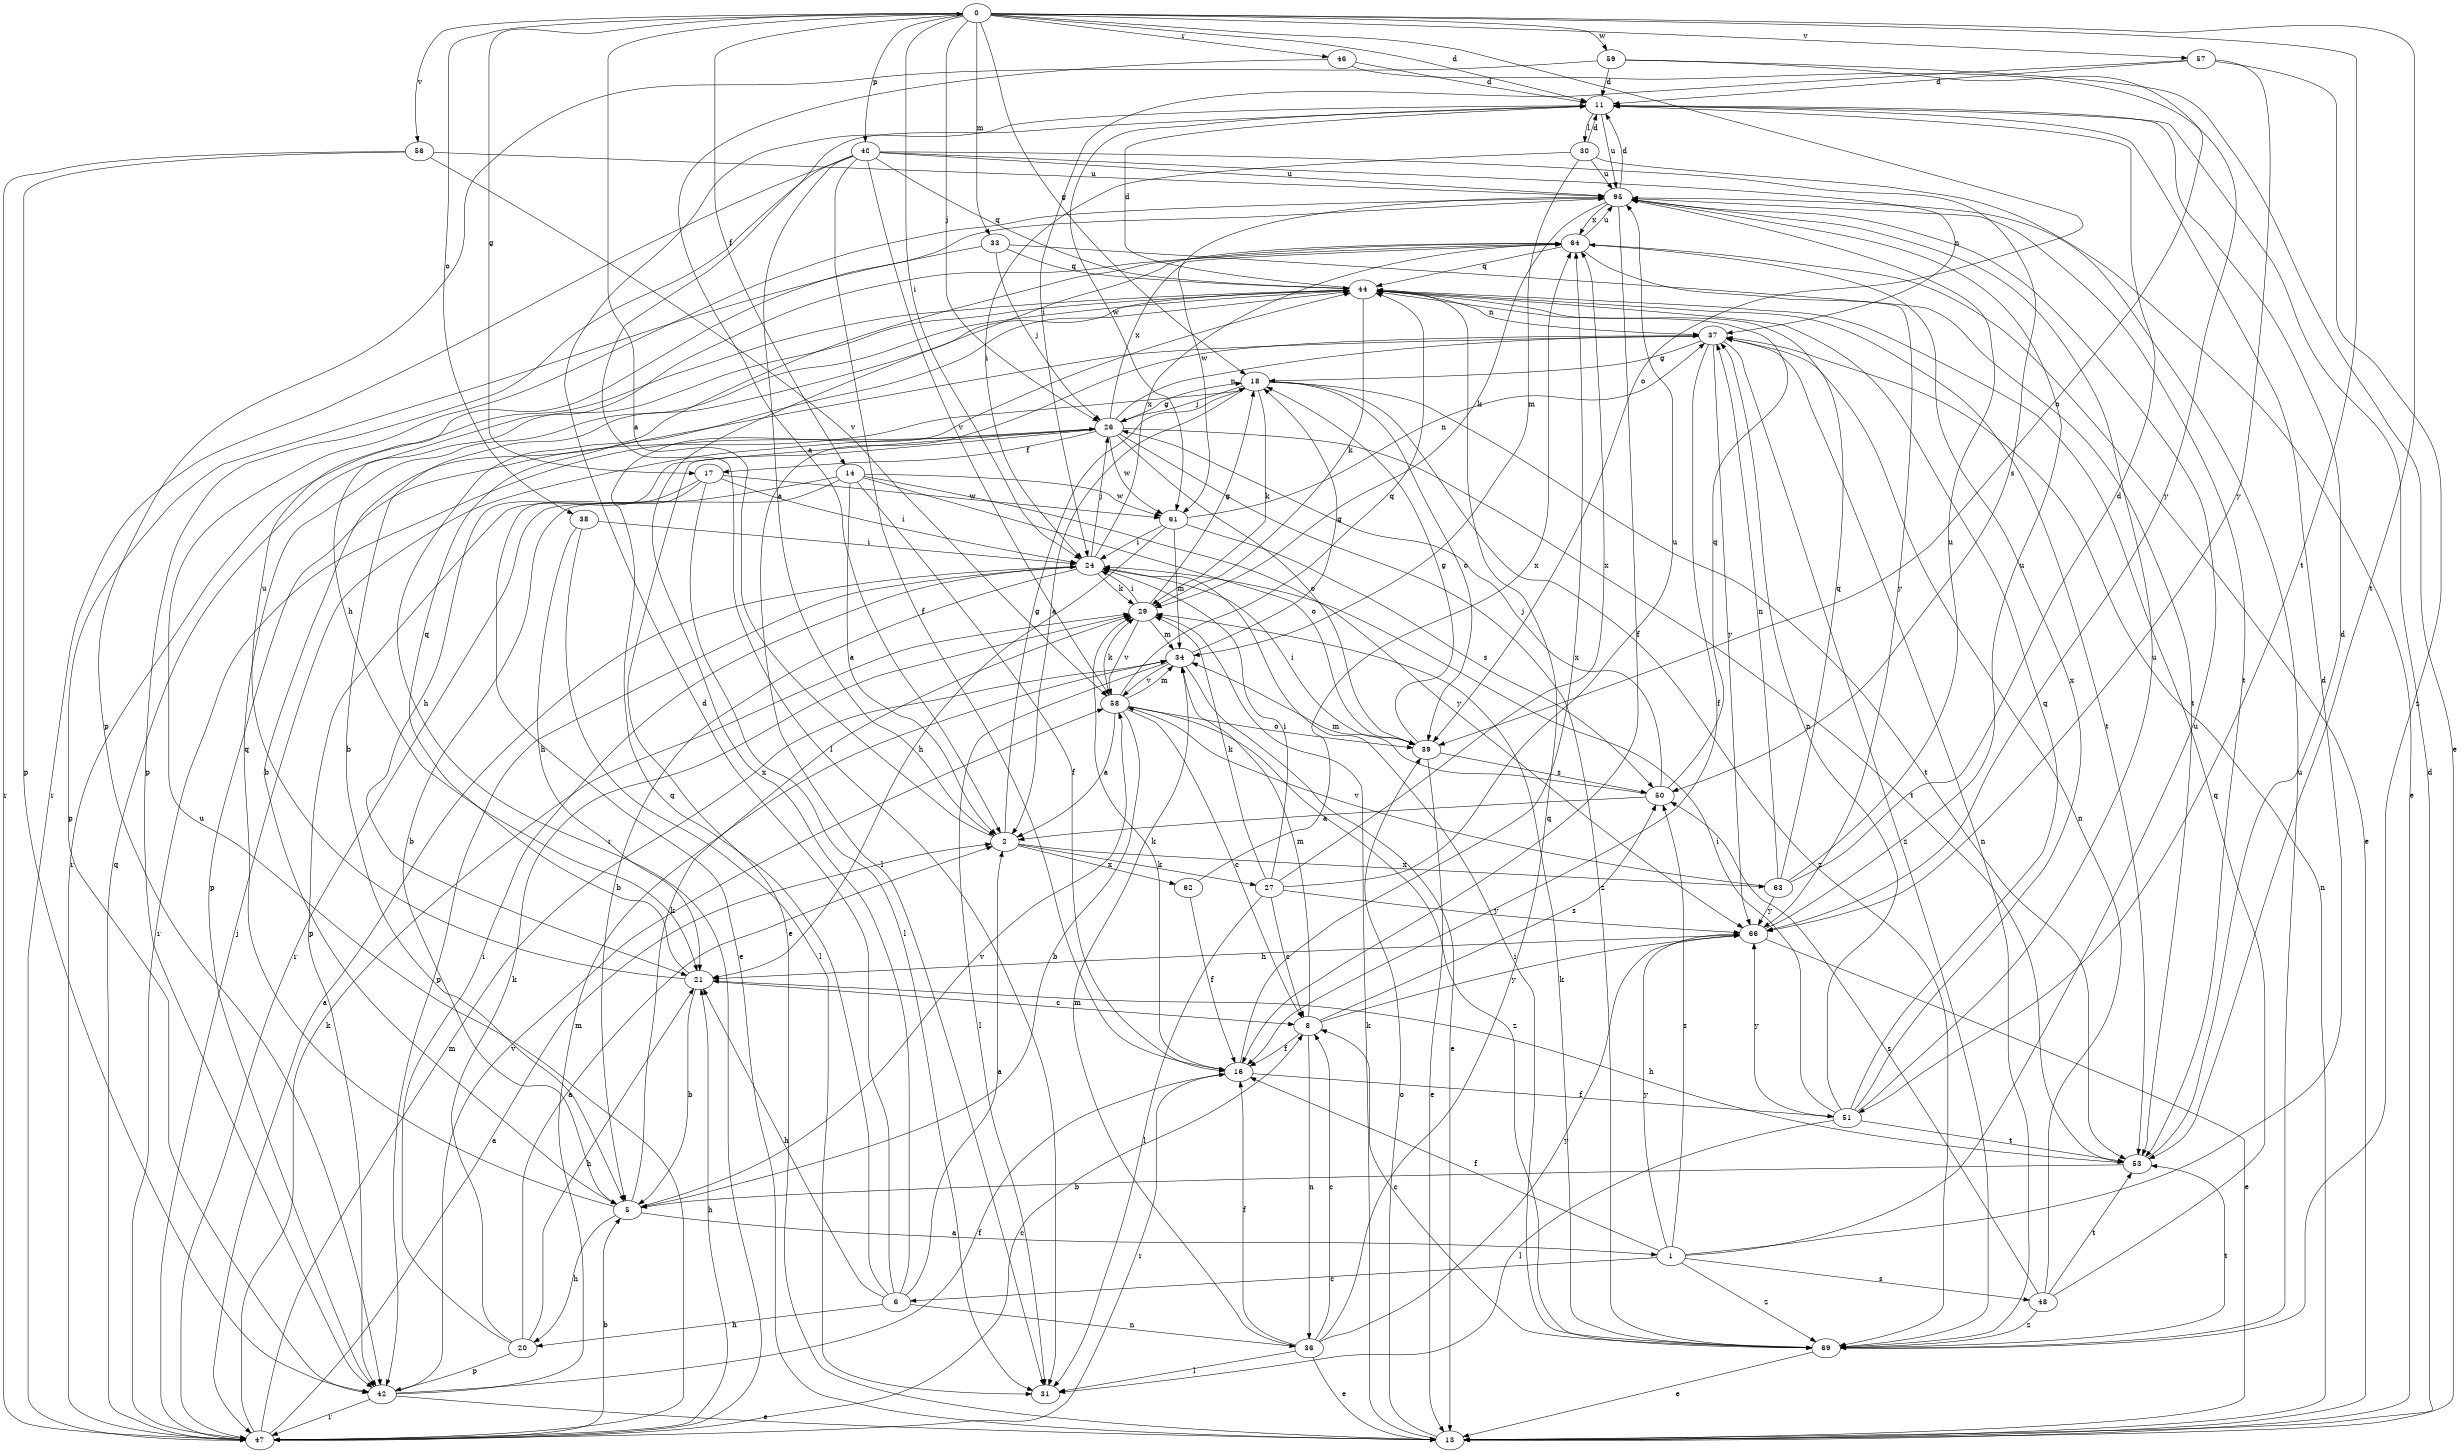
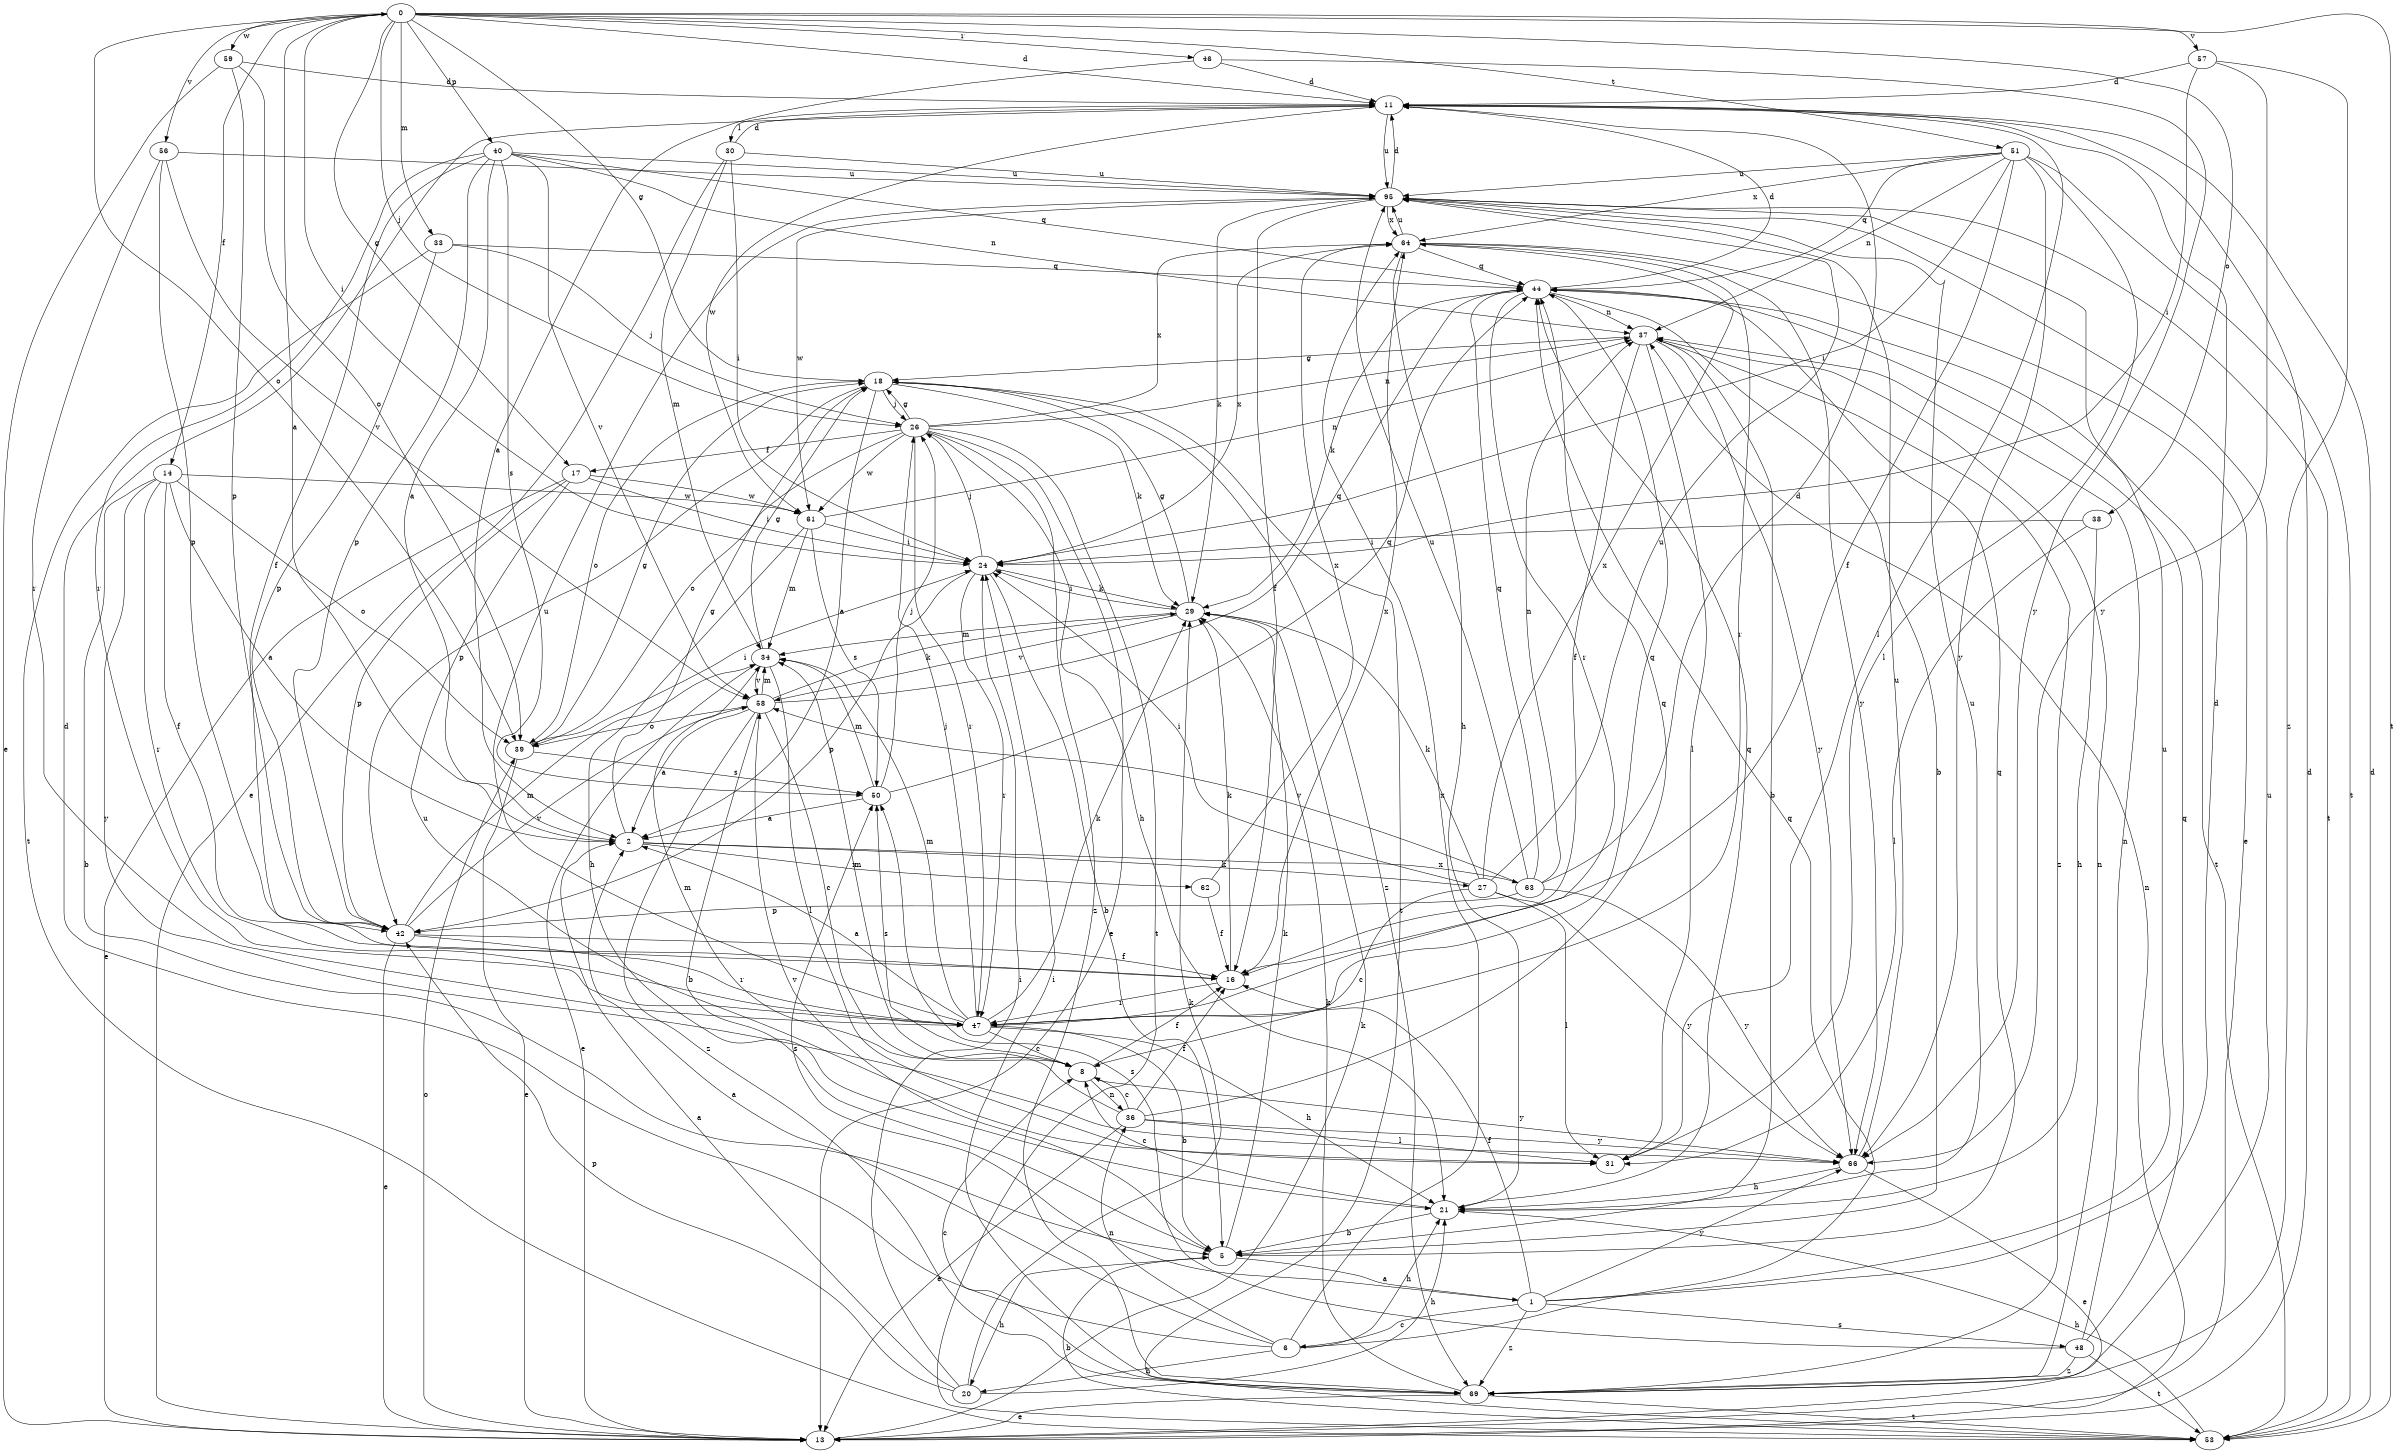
edge "63" -> "42": added, label "p"
edge "17" -> "31": label "l" -> "u"
edge "24" -> "47": label "a" -> "r"
edge "16" -> "51": reversed
